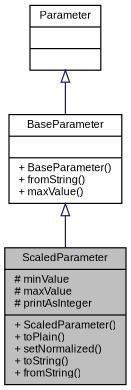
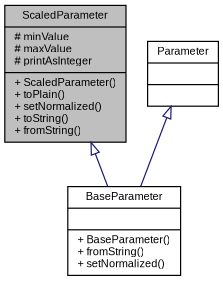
node "BaseParameter": text "+ maxValue()" -> "+ setNormalized()"
edge "ScaledParameter" -> "BaseParameter": reversed
